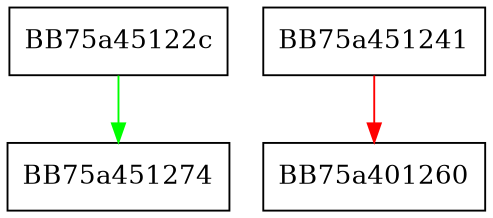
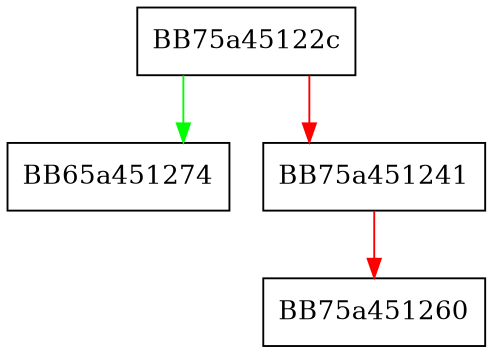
edge "BB75a45122c" -> "BB75a451241": added
node "BB75a451274": label "BB75a451274" -> "BB65a451274"
node "BB75a401260": label "BB75a401260" -> "BB75a451260"
